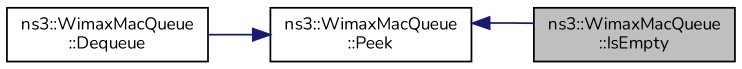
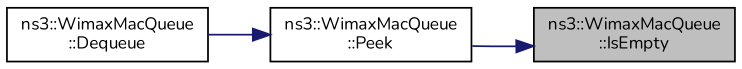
edge "ns3::WimaxMacQueue ::IsEmpty" -> "ns3::WimaxMacQueue ::Peek": reversed
